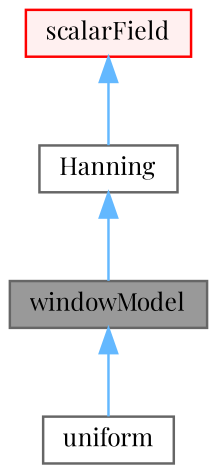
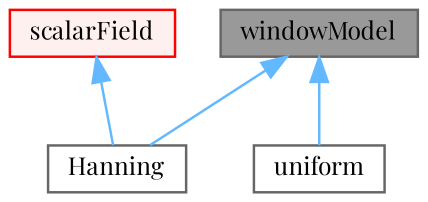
edge "windowModel" -> "Hanning": reversed
